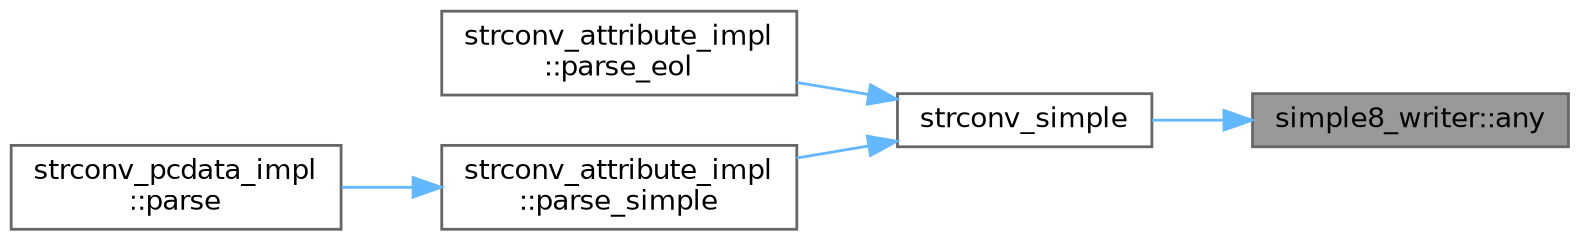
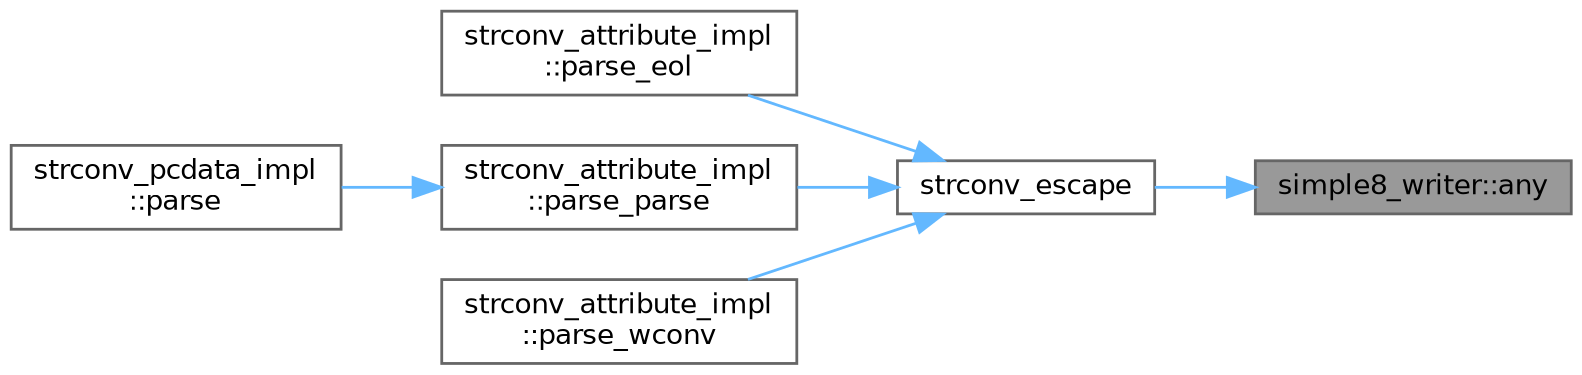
node "strconv_simple": label "strconv_simple" -> "strconv_escape"
node "strconv_attribute_impl ::parse_simple": label "strconv_attribute_impl ::parse_simple" -> "strconv_attribute_impl ::parse_parse"
node "strconv_attribute_impl ::parse_wconv": added
